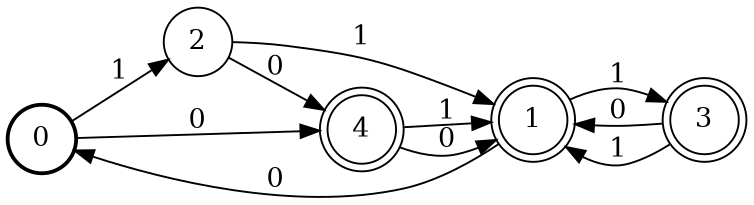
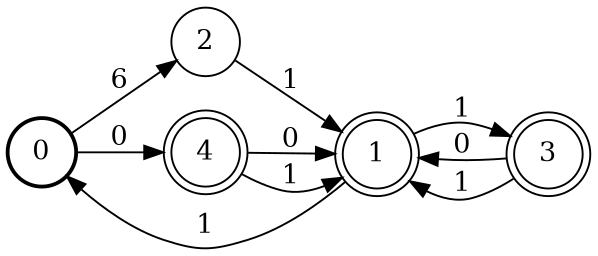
edge "0" -> "2": label "1" -> "6"
edge "2" -> "4": removed, label "0"
edge "1" -> "0": label "0" -> "1"
